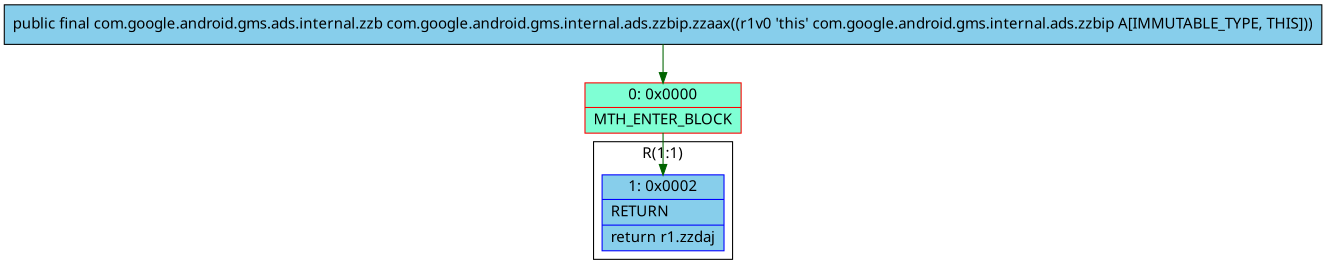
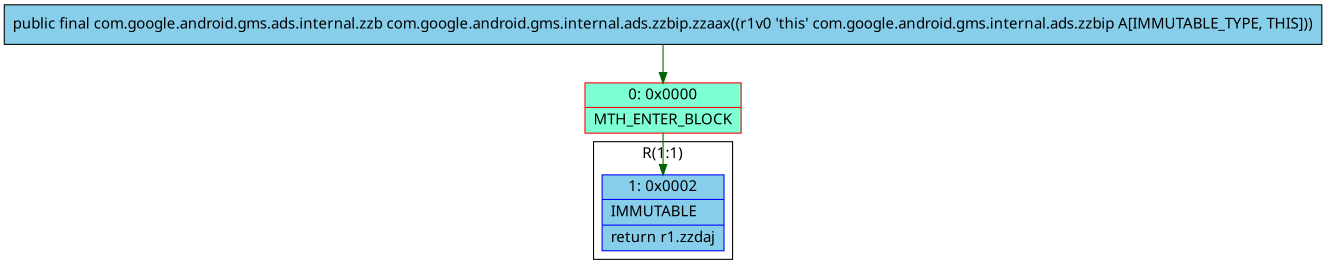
node "1: 0x0002": text "RETURN" -> "IMMUTABLE"
